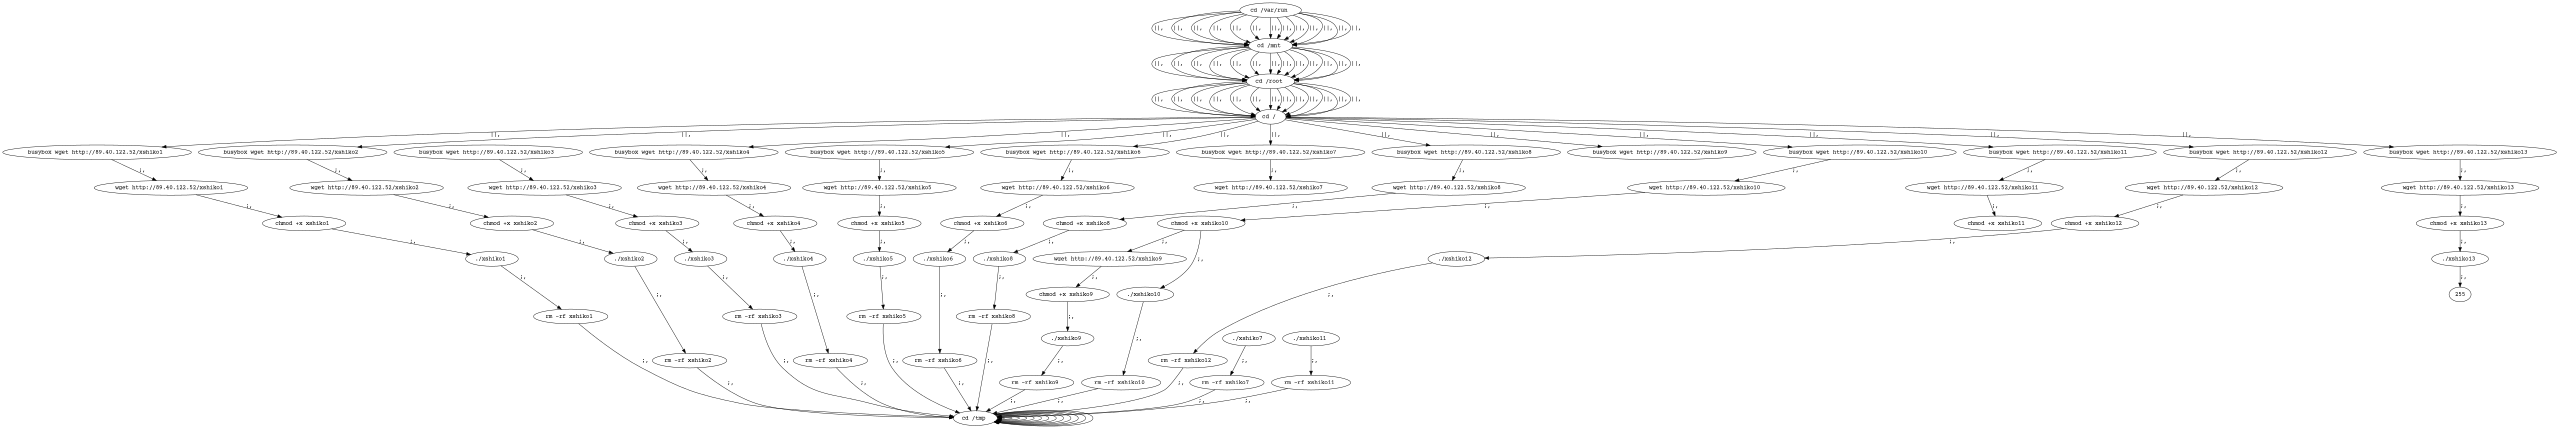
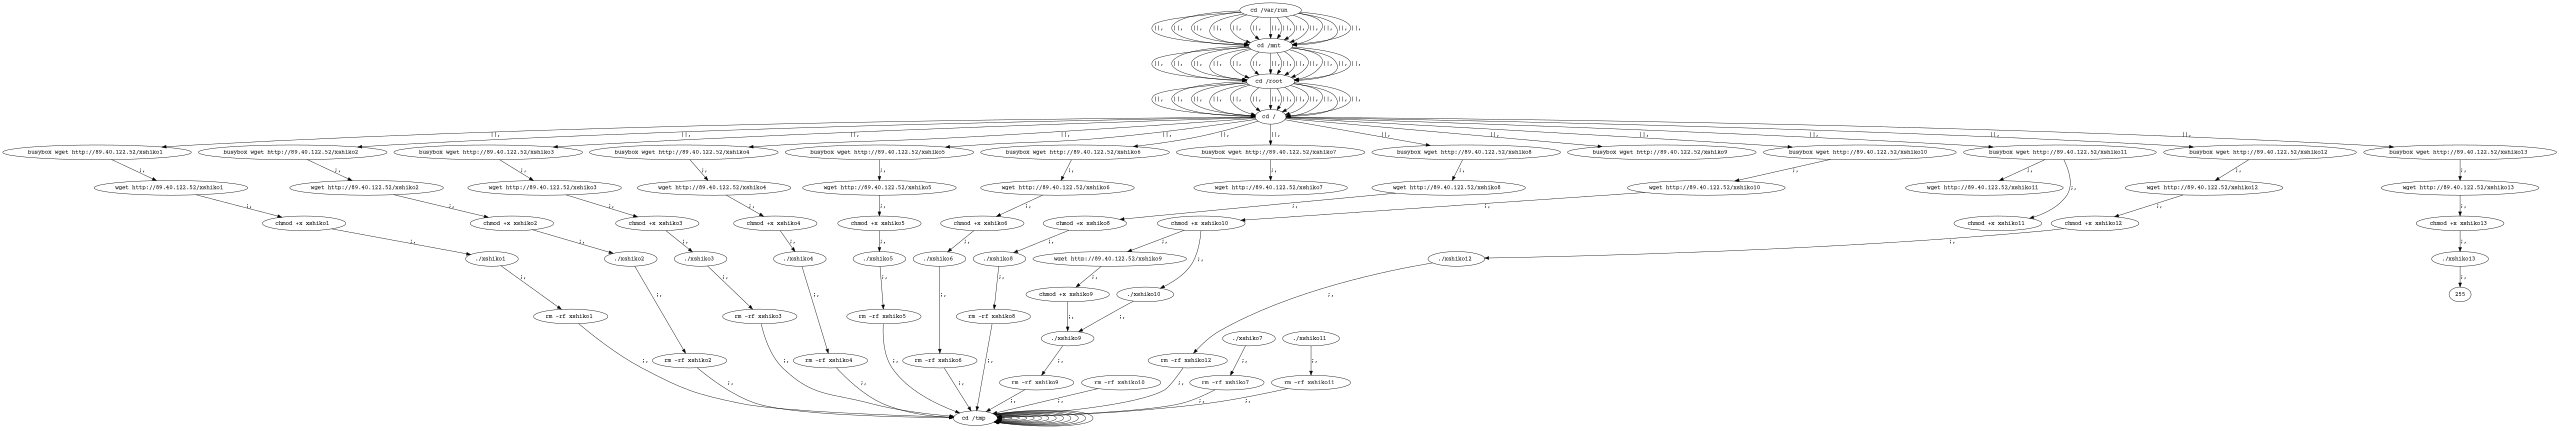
edge "cd /" -> "busybox wget http://89.40.122.52/xshiko3": added, label "||,"
edge "wget http://89.40.122.52/xshiko11" -> "chmod +x xshiko11": now "busybox wget http://89.40.122.52/xshiko11" -> "chmod +x xshiko11"
edge "./xshiko10" -> "rm -rf xshiko10": now "./xshiko10" -> "./xshiko9"
